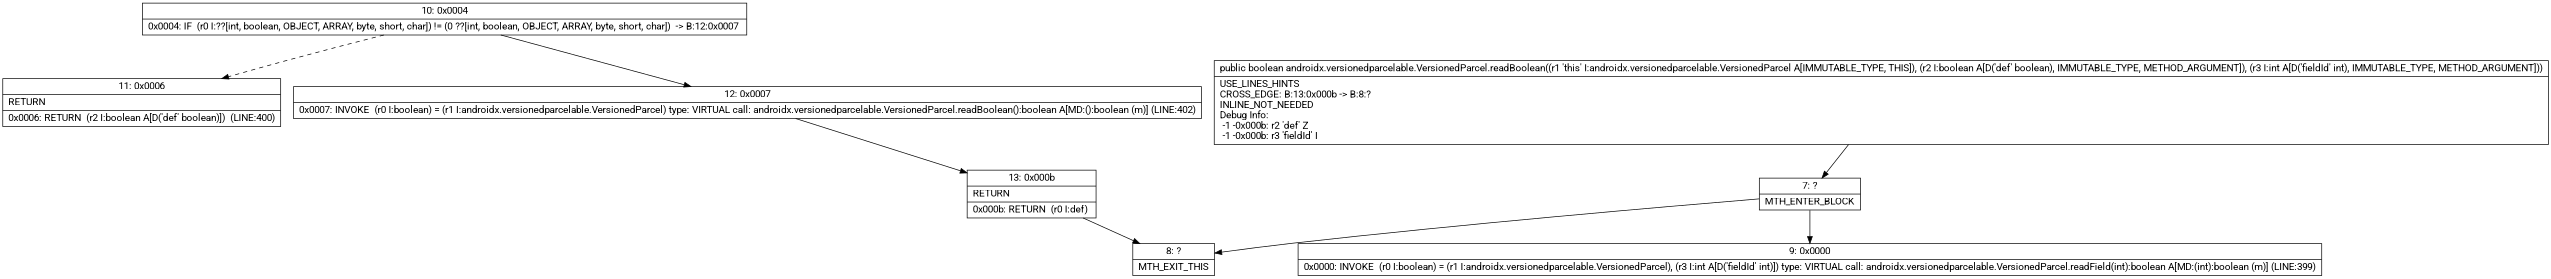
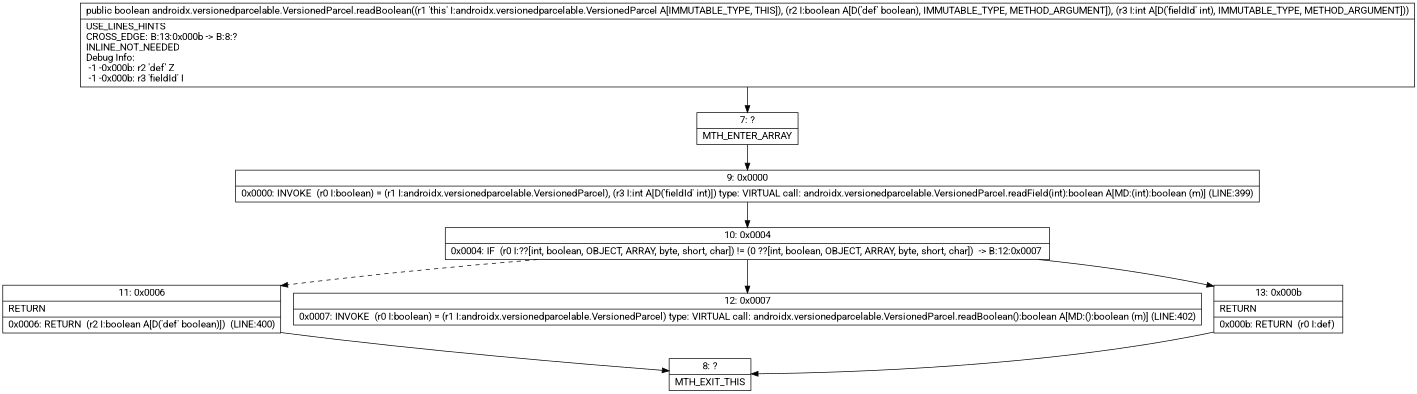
edge "12: 0x0007" -> "13: 0x000b": now "10: 0x0004" -> "13: 0x000b"
node "7: ?": text "MTH_ENTER_BLOCK" -> "MTH_ENTER_ARRAY"
edge "9: 0x0000" -> "10: 0x0004": added
edge "7: ?" -> "8: ?": now "11: 0x0006" -> "8: ?"
